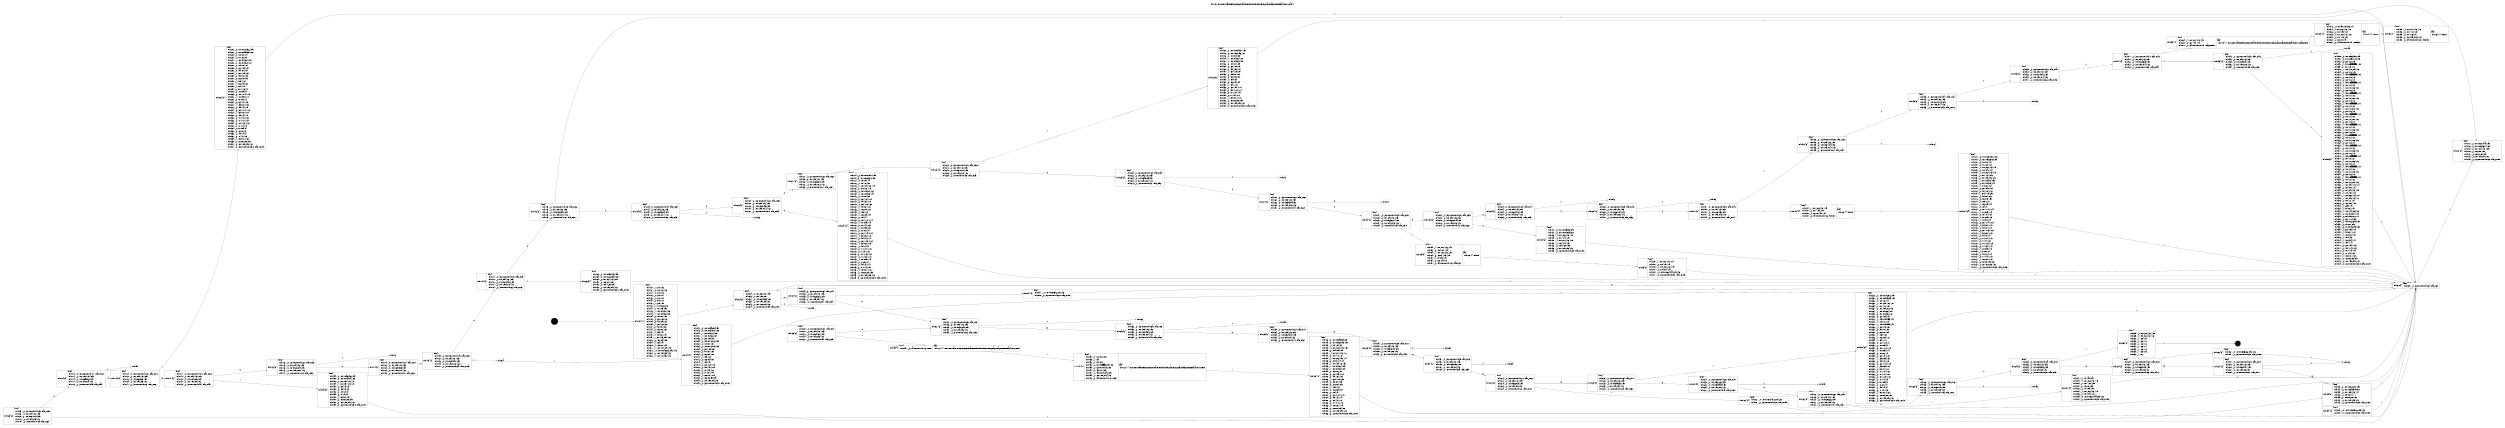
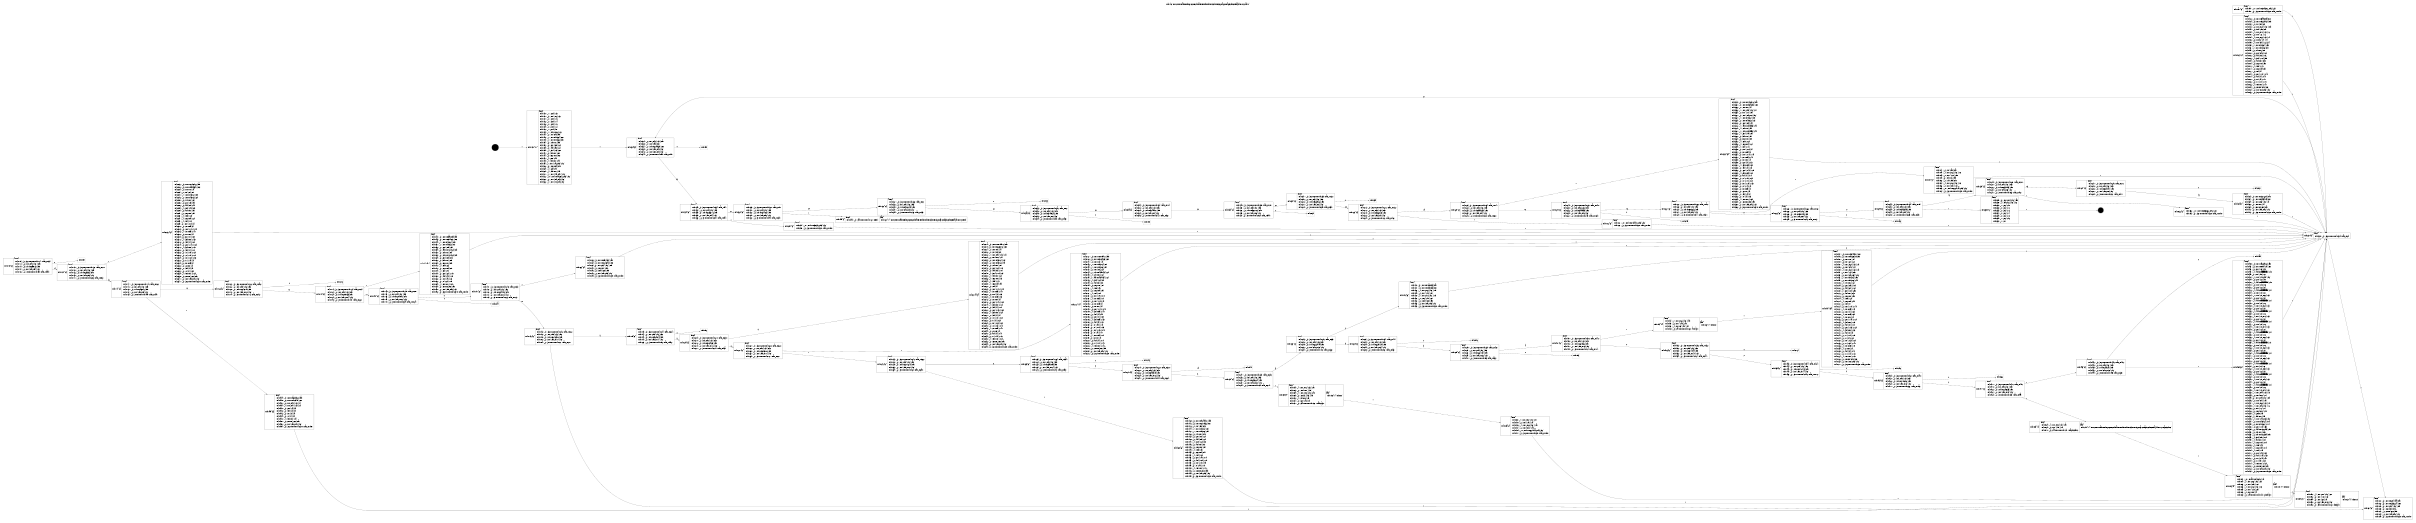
node "0x402187 [147]": added
edge "0x40154f [28]" -> "0x401587 [28]": now "0x40154f [28]" -> "0x40156b [28]"
edge "0x401e38 [15]" -> "0x402031": now "0x401e38 [15]" -> "0x40257e [5]"
edge "0x40254a" -> "0x401d40 [91]": now "0x40177f [28]" -> "0x401d40 [91]"
node "0x401da0 [40]": removed
node "0x402566": added
node "0x4016f3 [28]": removed
